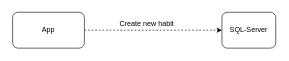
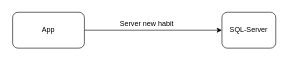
node "Create new habit": label "Create new habit" -> "Server new habit"
edge "App" -> "SQL-Server": style dashed -> solid
